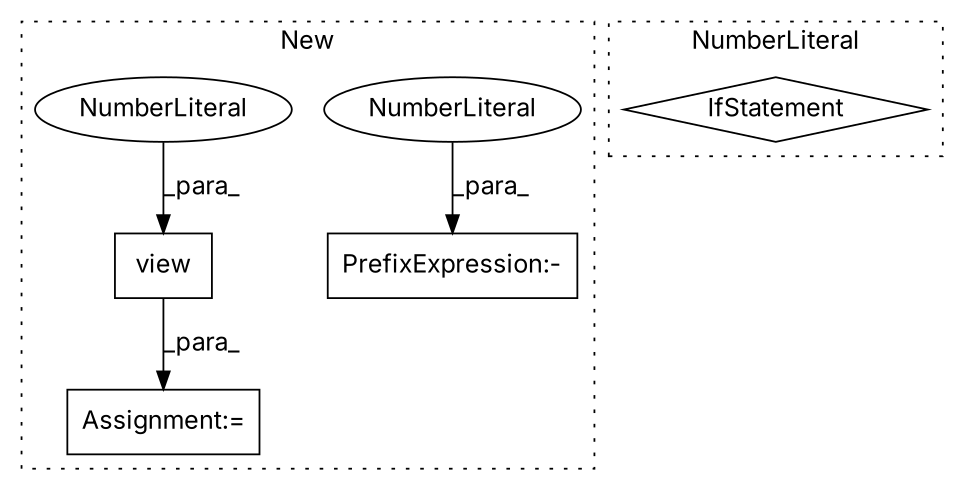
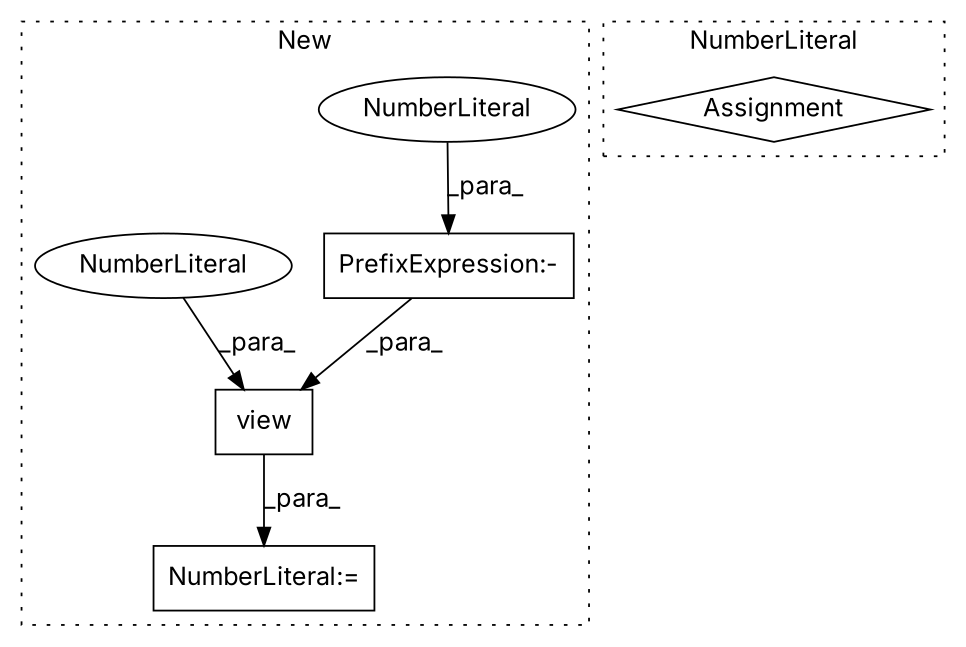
node "IfStatement": label "IfStatement" -> "Assignment"
edge "PrefixExpression:-" -> "view": added, label "_para_"
node "Assignment:=": label "Assignment:=" -> "NumberLiteral:="
